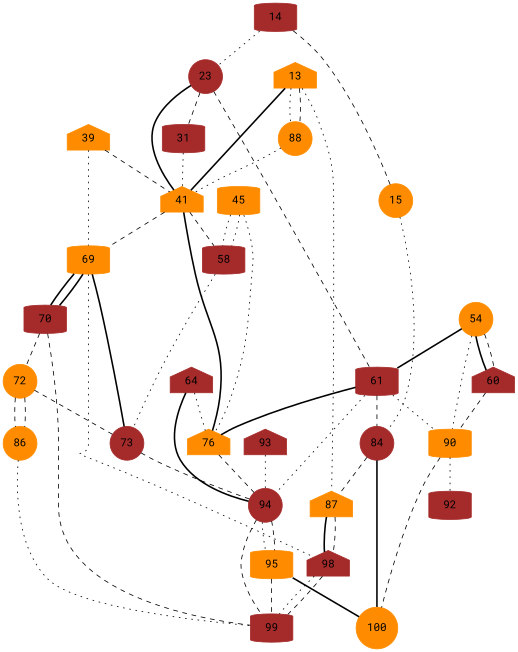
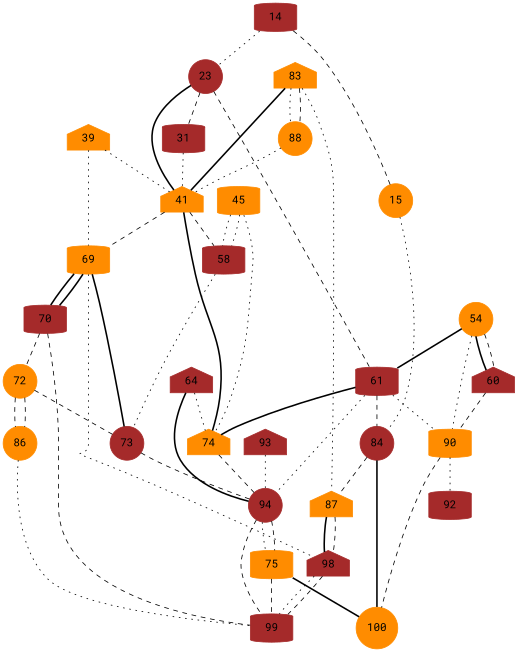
node "13": label "13" -> "83"
edge "39" -- "41": style dashed -> dotted
node "76": label "76" -> "74"
node "95": label "95" -> "75"
